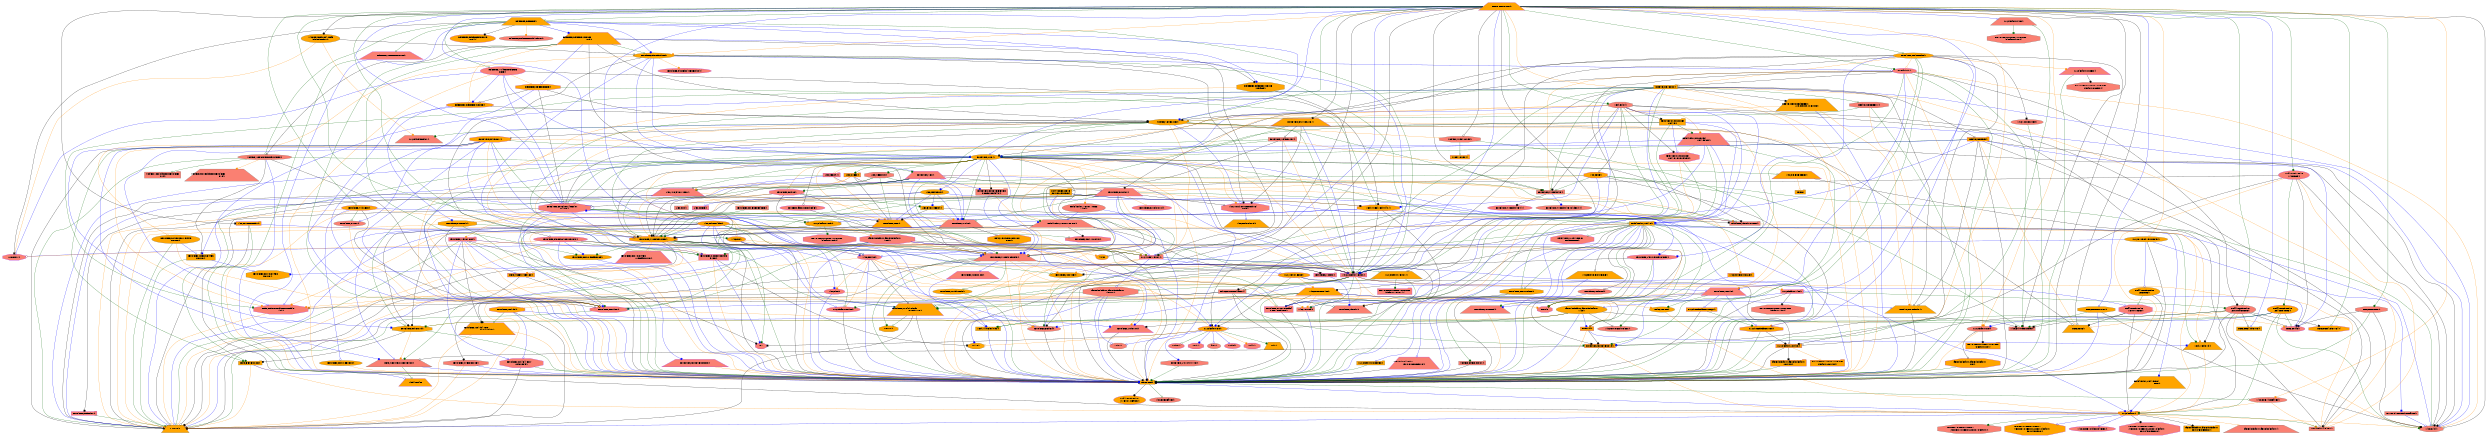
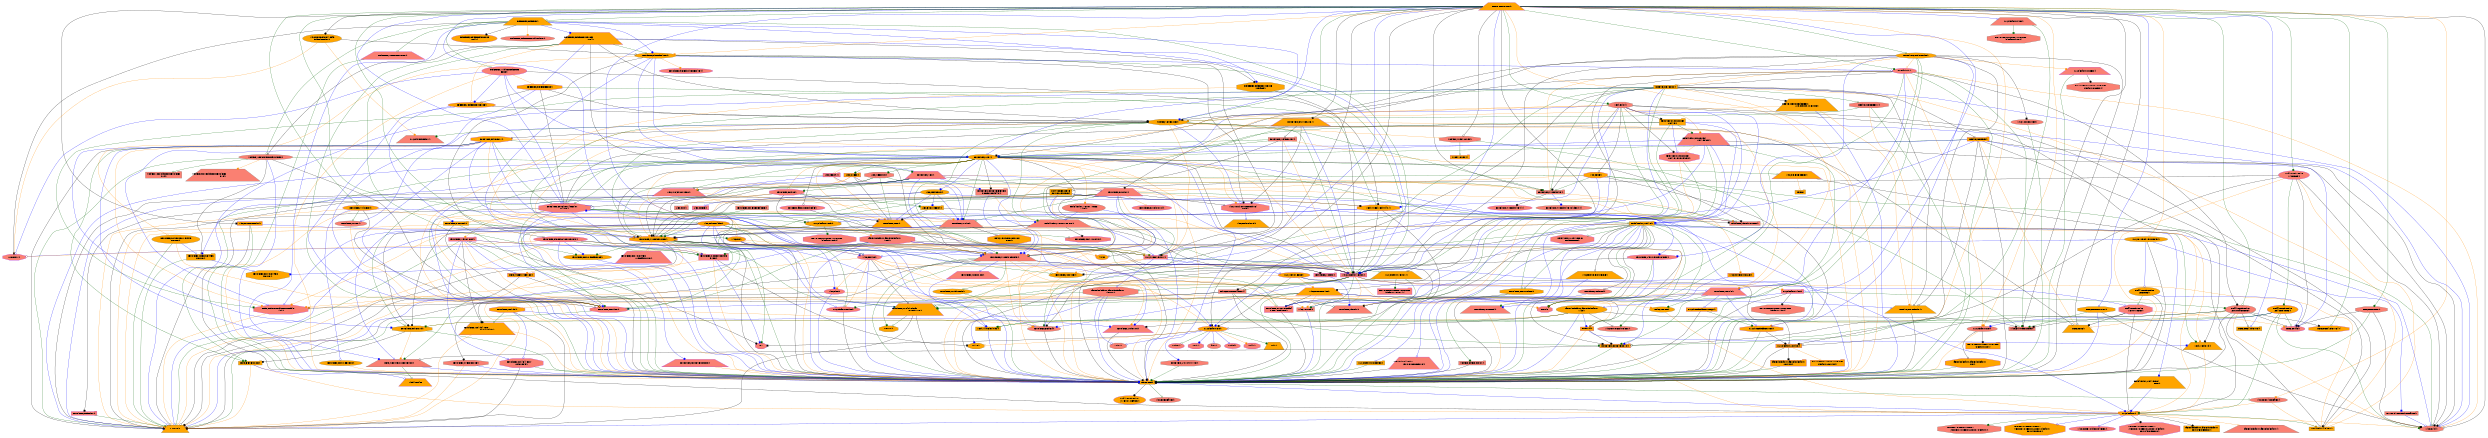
node "Templates/TypeHash.h": shape octagon -> folder
node "PreprocessorHelpers.h": fillcolor salmon -> orange
